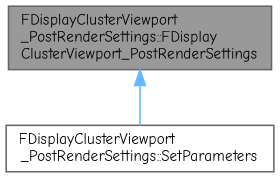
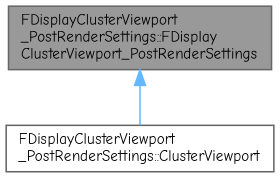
node "FDisplayClusterViewport _PostRenderSettings::SetParameters": label "FDisplayClusterViewport _PostRenderSettings::SetParameters" -> "FDisplayClusterViewport _PostRenderSettings::ClusterViewport"
